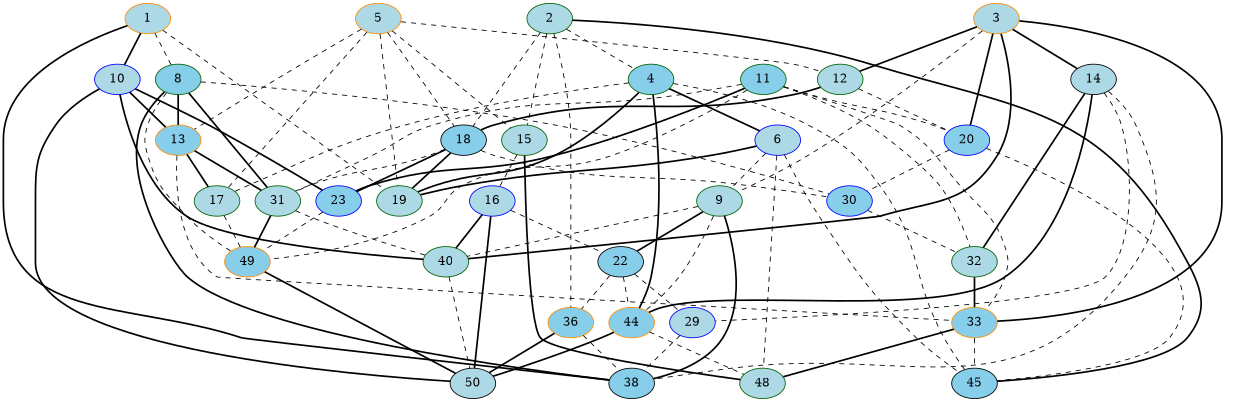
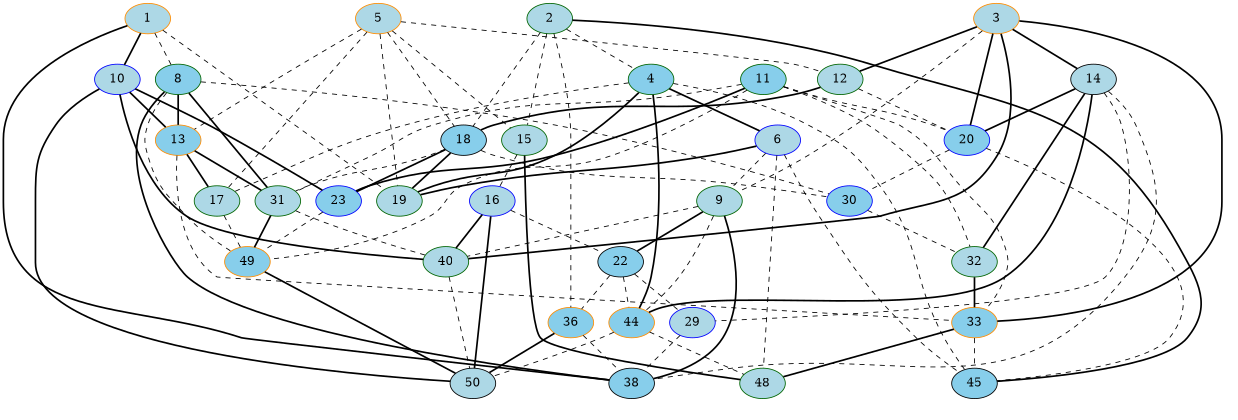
edge "14" -- "20": added
edge "44" -- "50": style bold -> dashed
